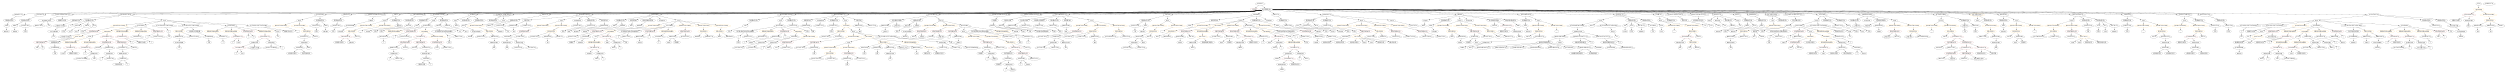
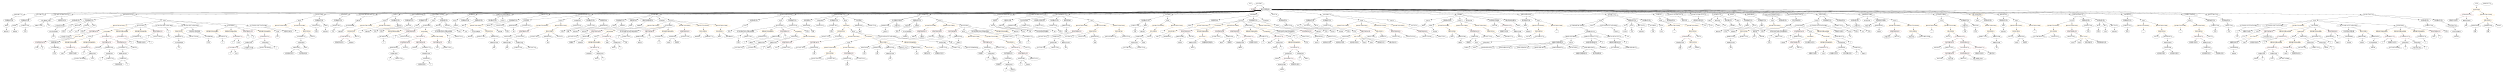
node "Enter": added
node "bug_unchk_send30": label "bug_unchk_send30" -> "bug_unchk_notExecuted30"
